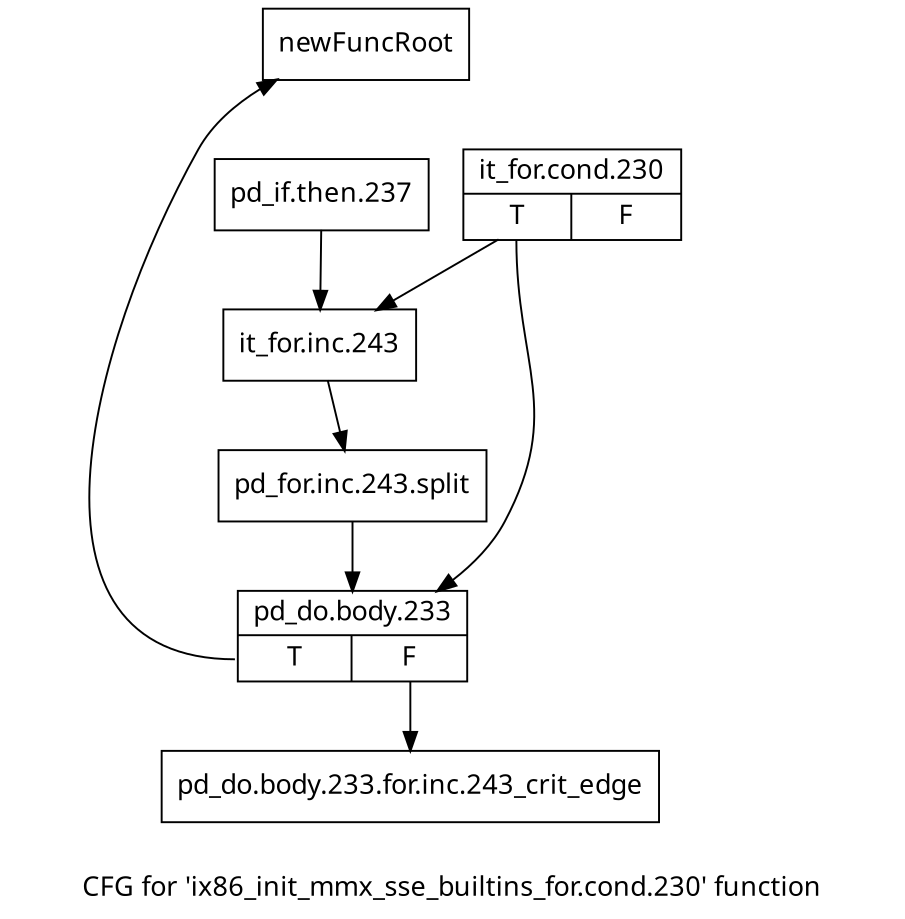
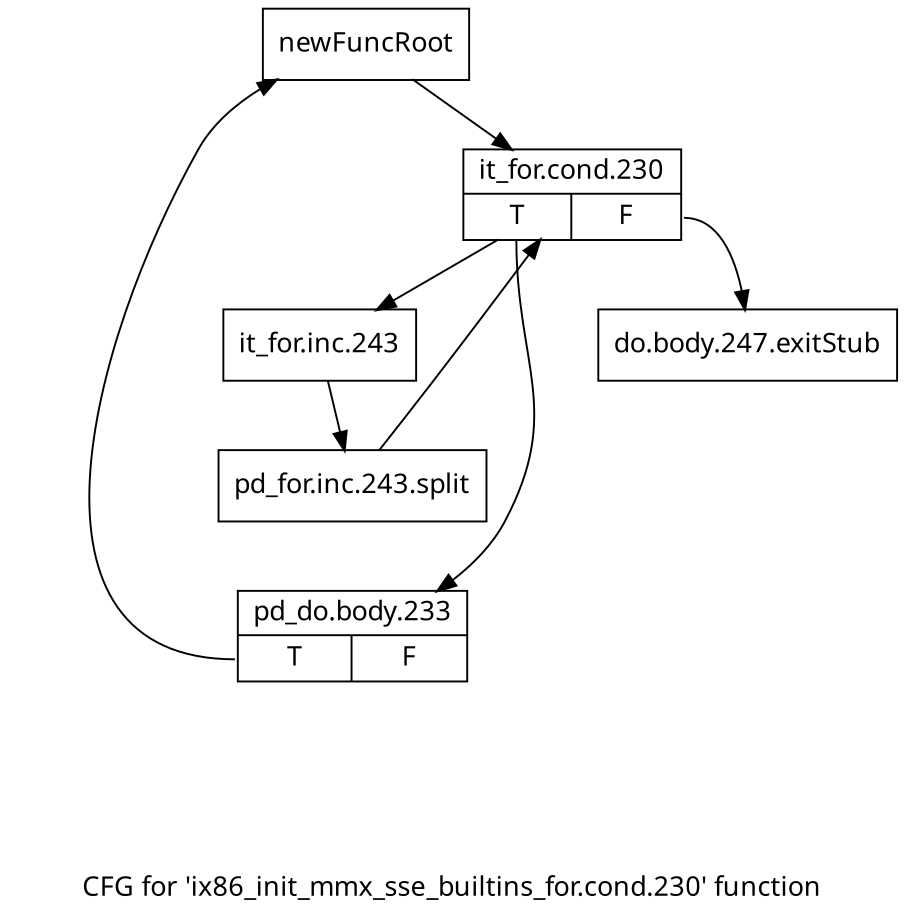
edge "newFuncRoot" -> "it_for.cond.230": added
node "pd_if.then.237": removed
node "do.body.247.exitStub": added
edge "pd_for.inc.243.split" -> "pd_do.body.233": now "pd_for.inc.243.split" -> "it_for.cond.230"
node "pd_do.body.233.for.inc.243_crit_edge": removed
